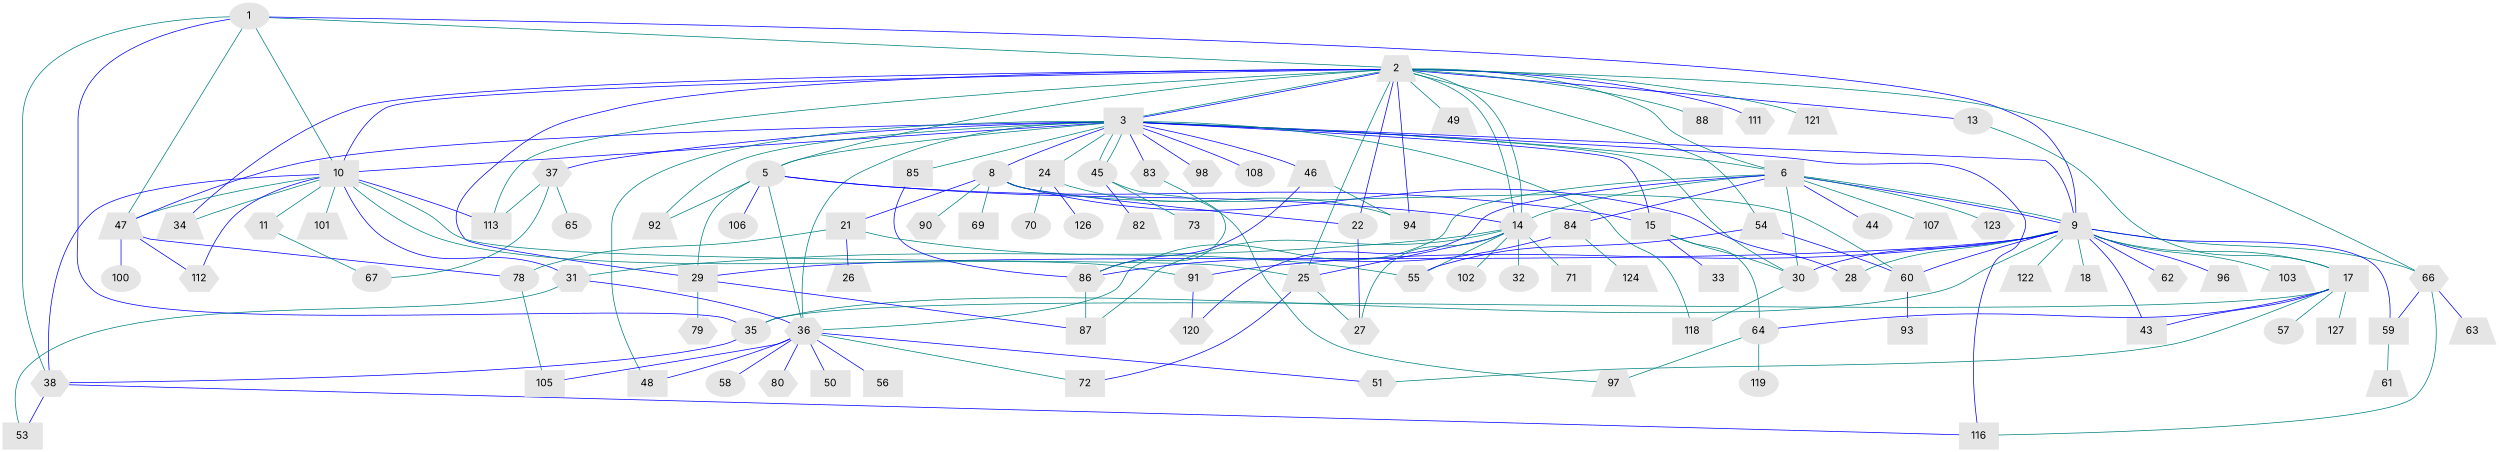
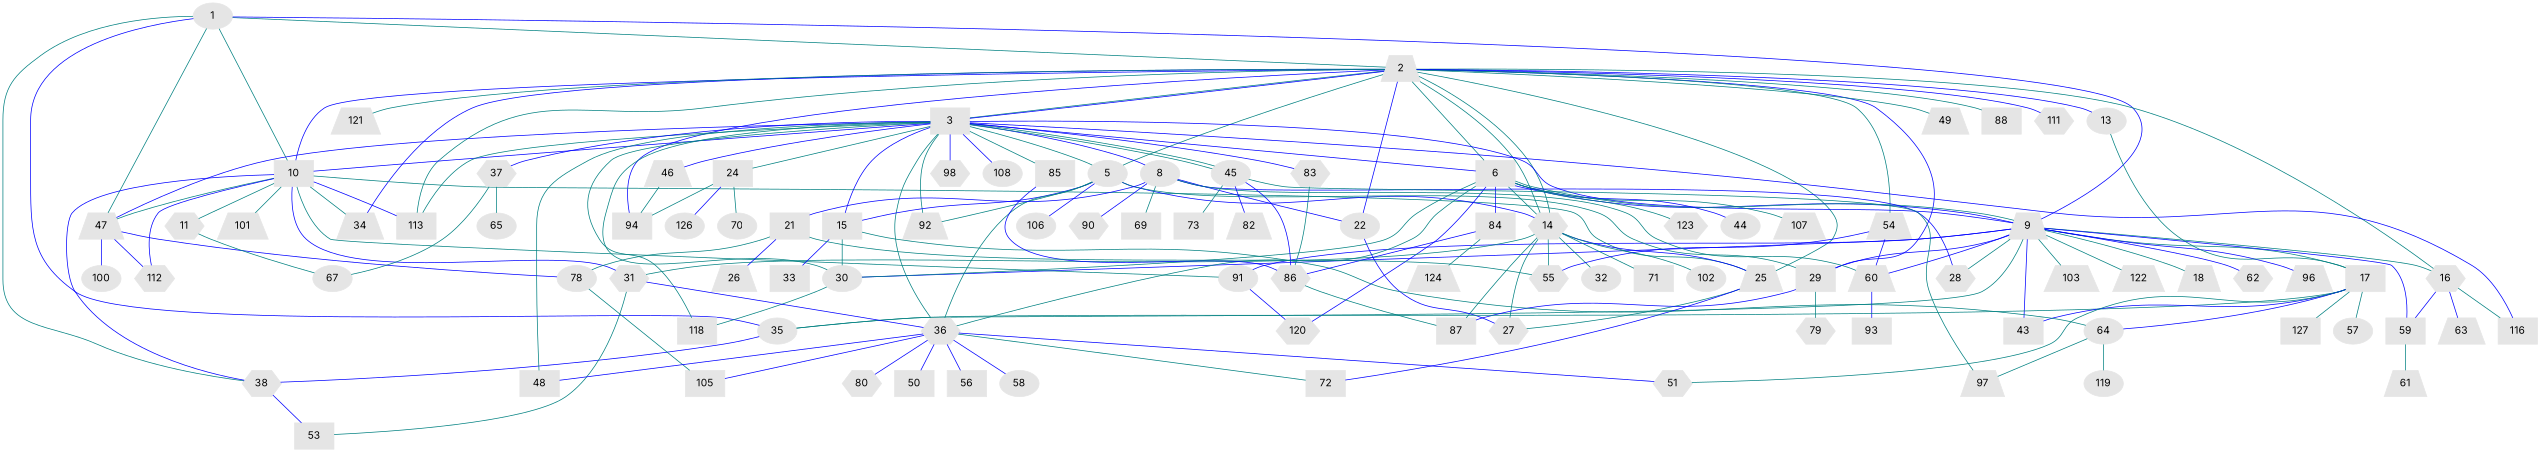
edge "3" -- "6": color teal -> blue
edge "37" -- "113": now "3" -- "113"
edge "8" -- "90": color teal -> blue
edge "46" -- "86": now "45" -- "86"
node "66": label "66" -> "16"
edge "38" -- "116": removed
